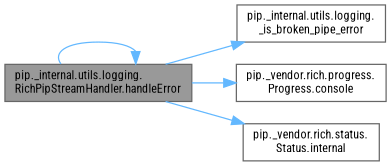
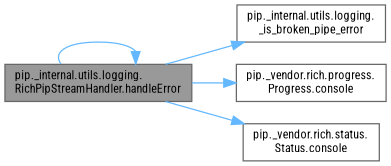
node "pip._vendor.rich.status. Status.internal": label "pip._vendor.rich.status. Status.internal" -> "pip._vendor.rich.status. Status.console"
